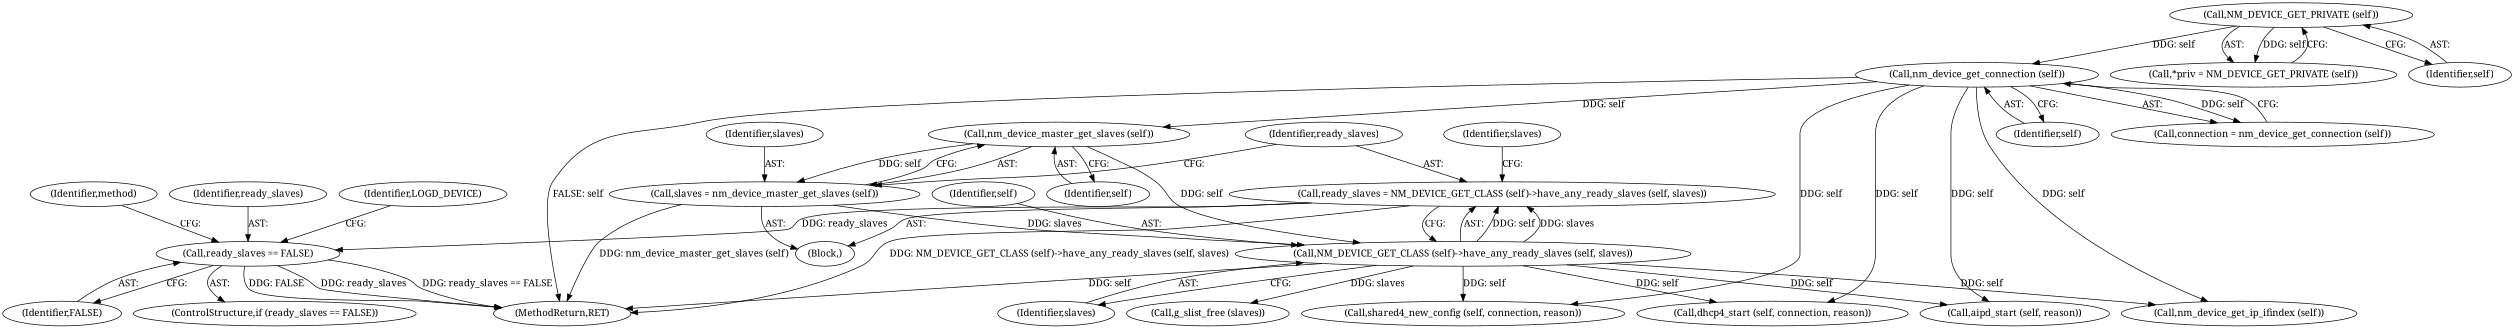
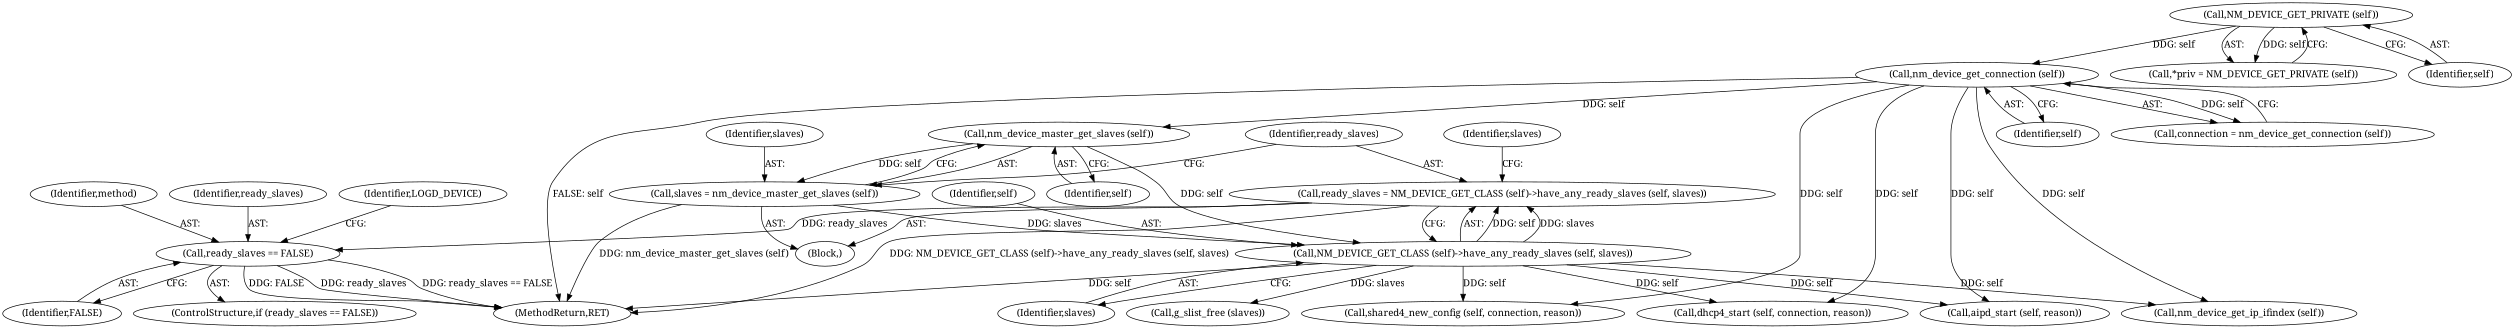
edge "(Identifier,method)" -> "(Call,ready_slaves == FALSE)": label "CFG: " -> "AST: "
